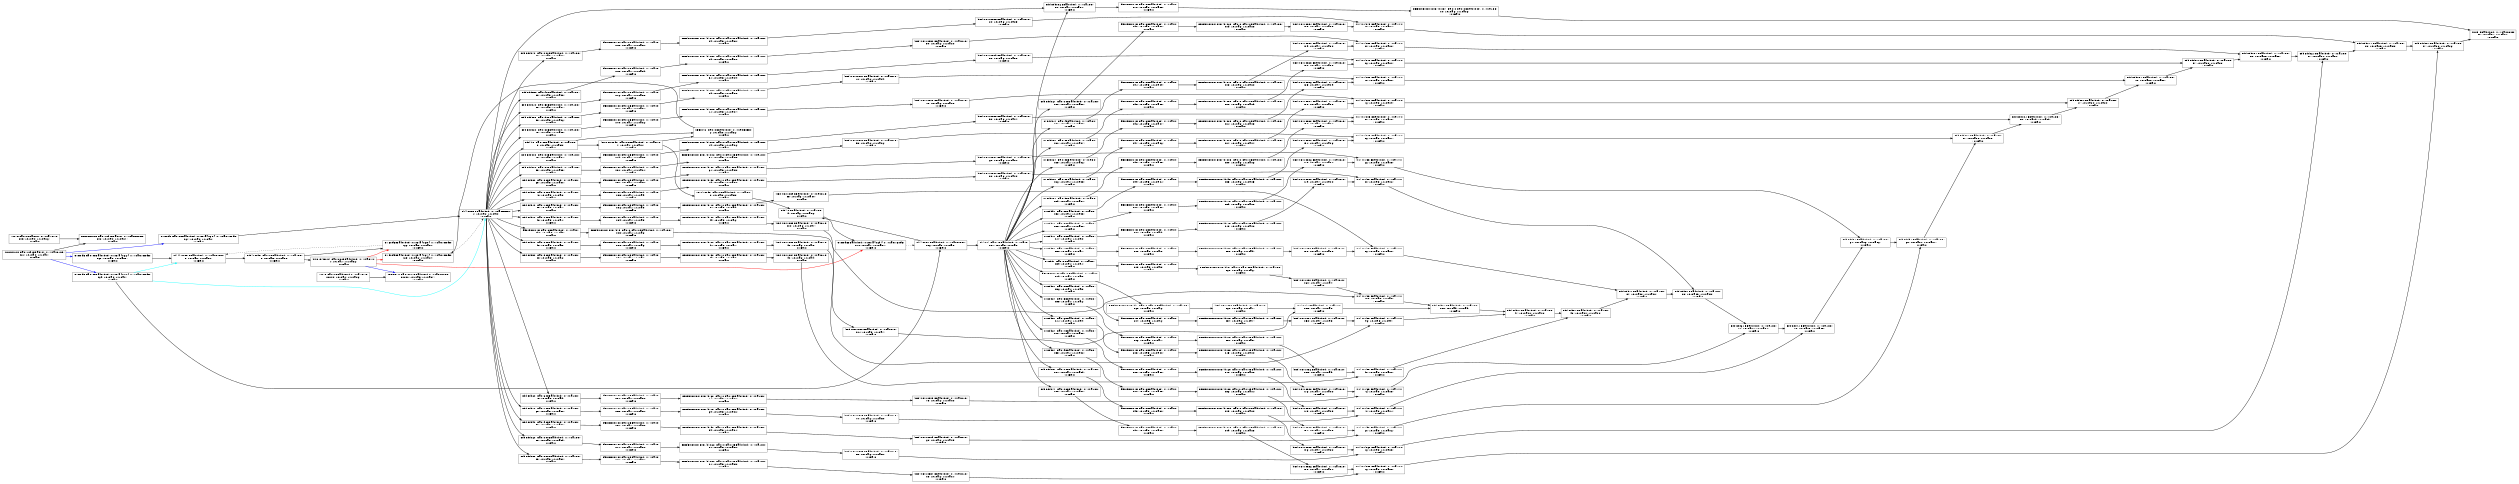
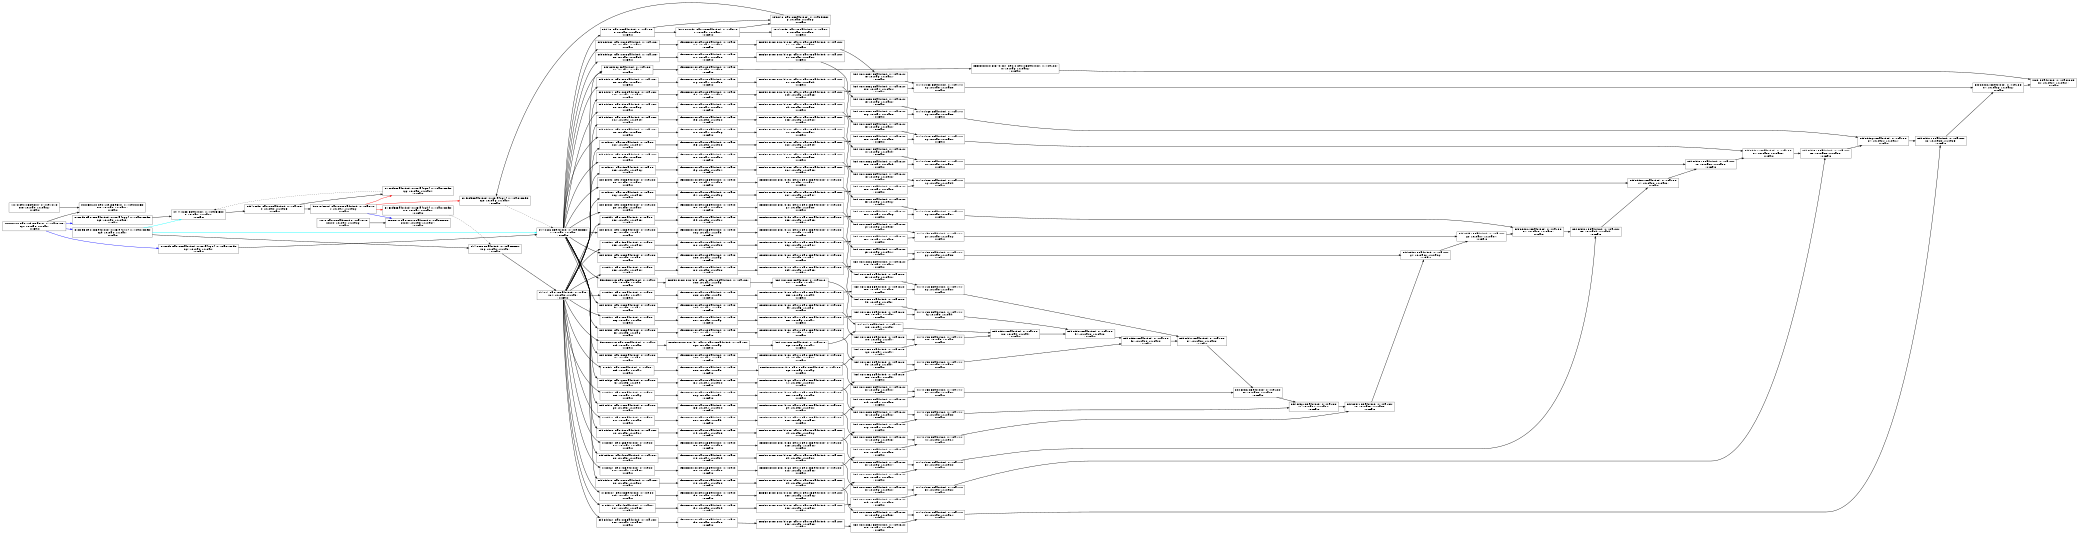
node "add i.1 BB=for.body HyIns=ADD, 9, ASAP=6, ALAP=26, , TILE=-1": removed
